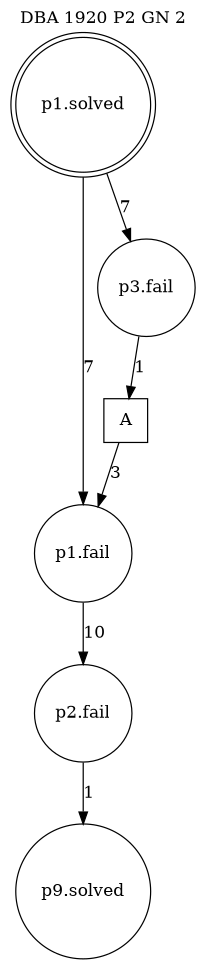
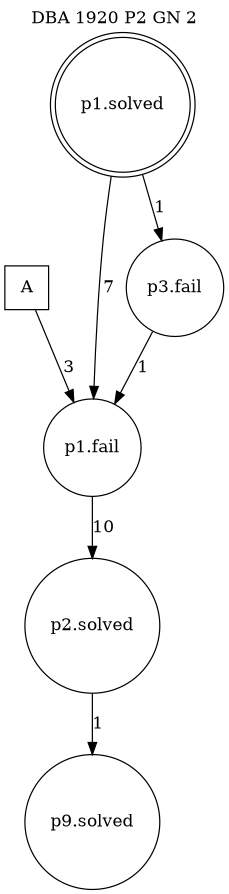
edge "p1.solved" -> "p3.fail": label "7" -> "1"
edge "p3.fail" -> "A": now "p3.fail" -> "p1.fail"
node "p2.fail": label "p2.fail" -> "p2.solved"
